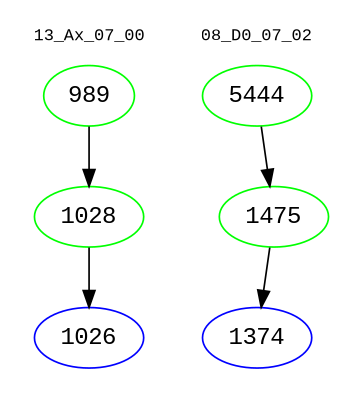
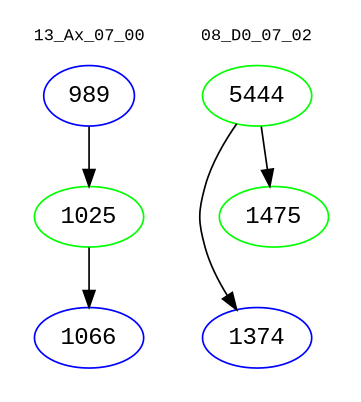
node "989": color green -> blue
node "1028": label "1028" -> "1025"
edge "1475" -> "1374": now "5444" -> "1374"
node "1026": label "1026" -> "1066"
